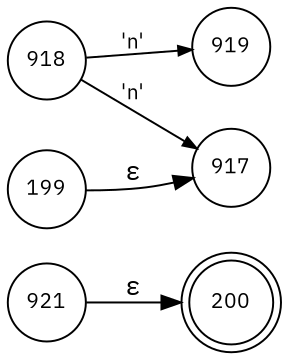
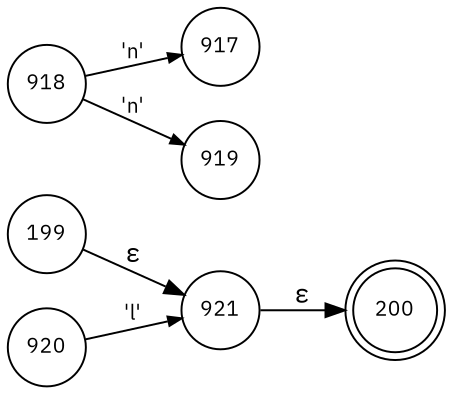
edge "199" -> "917": now "199" -> "921"
node "920": added
